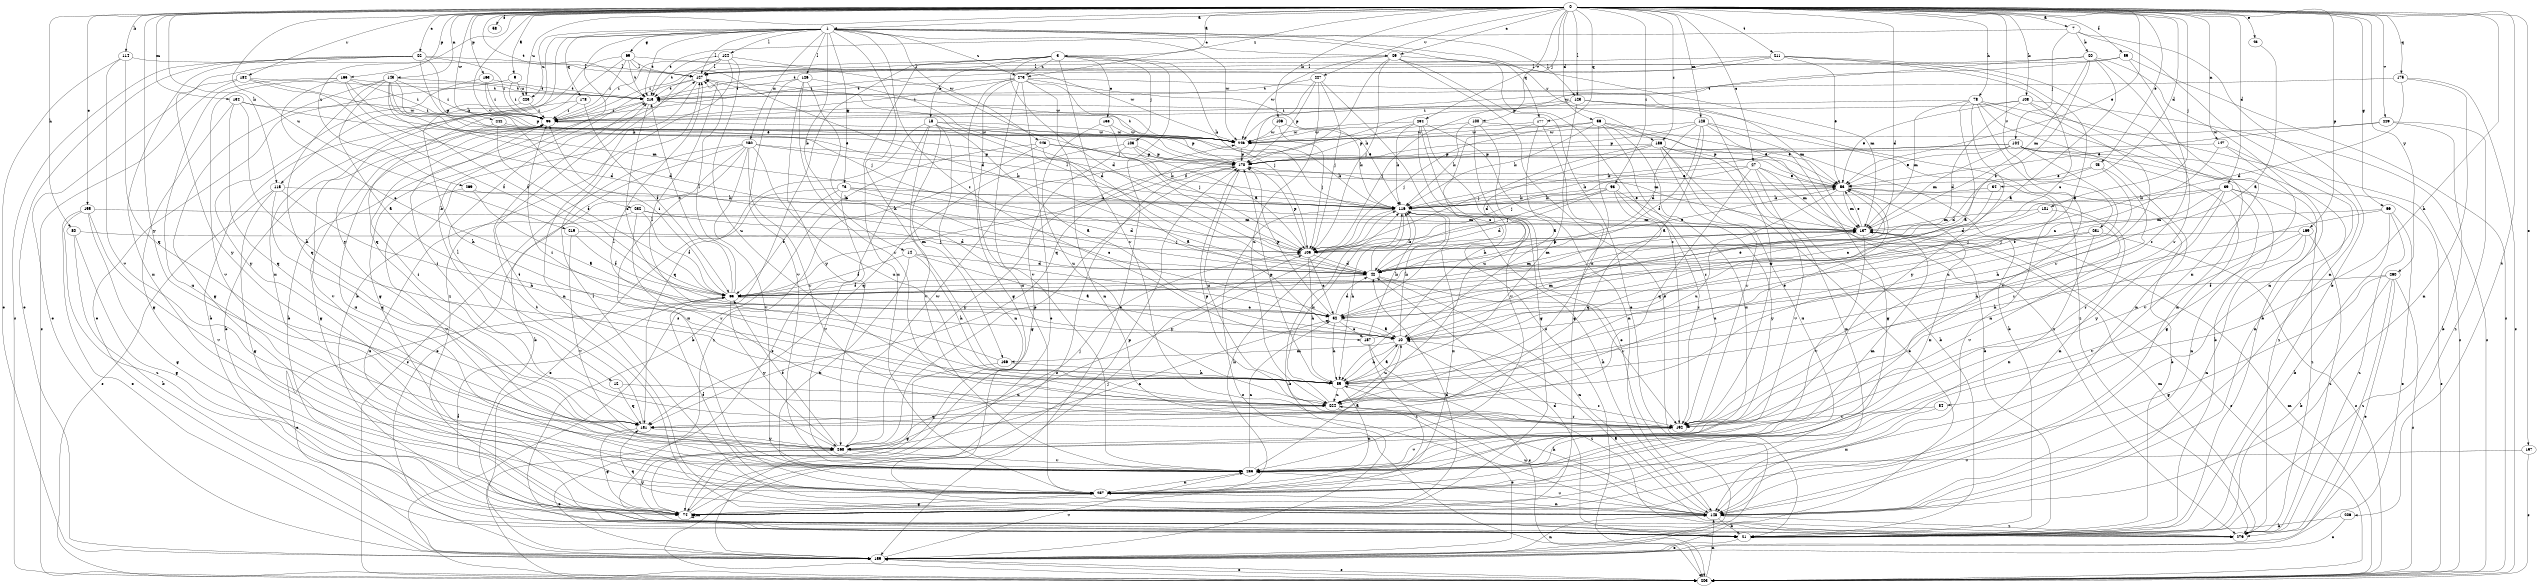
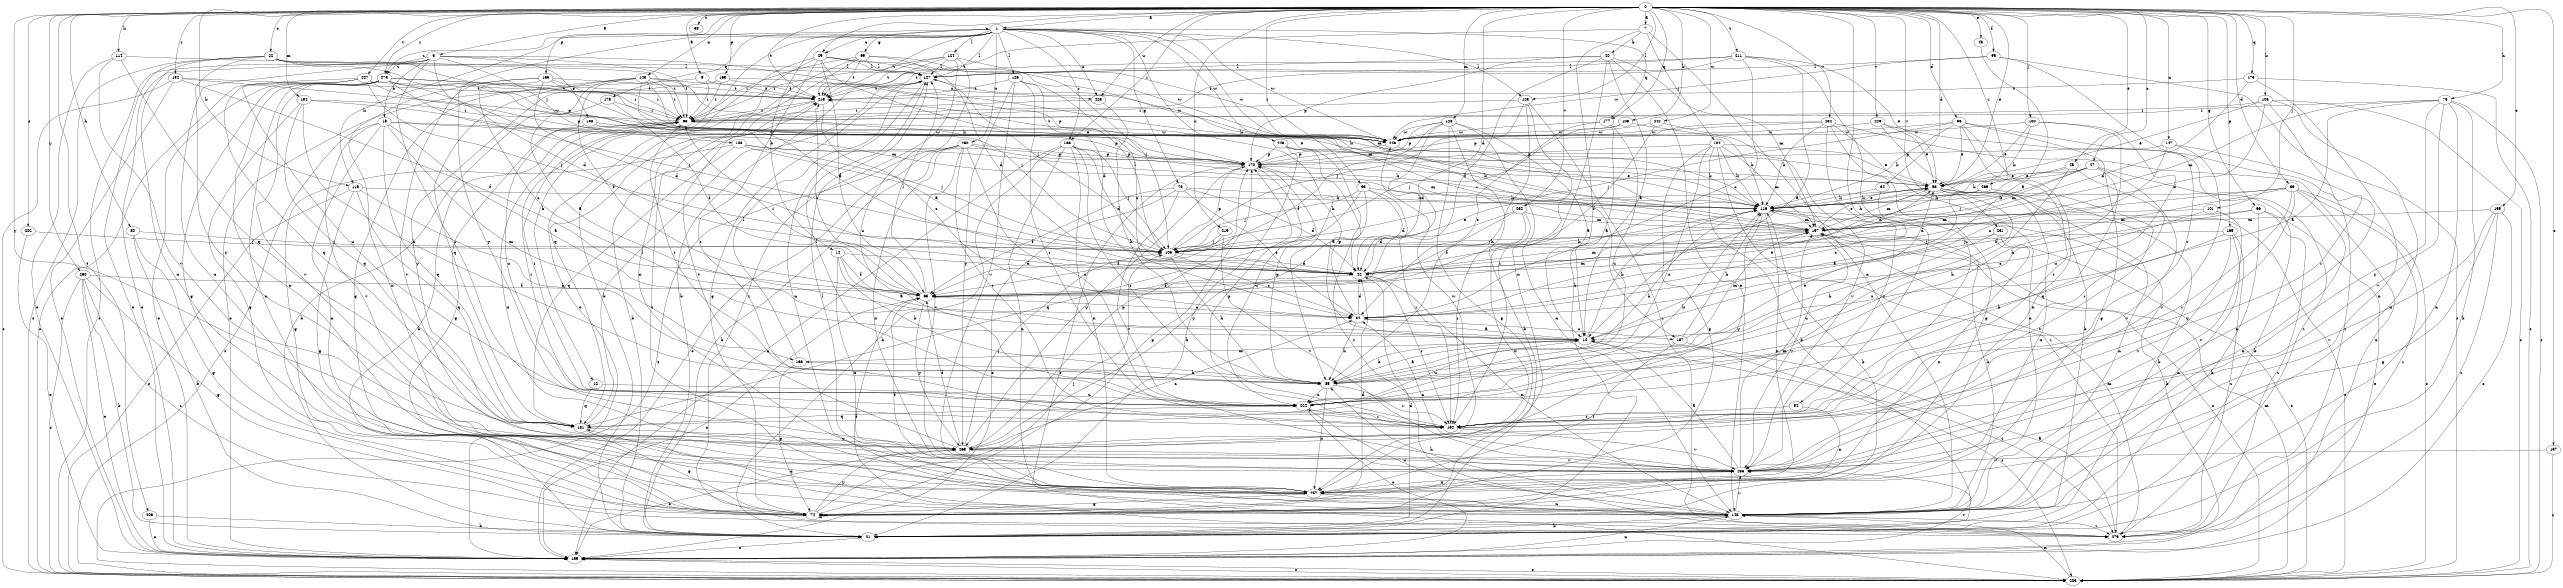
edge "242" -> "53": removed, label "e"
node "202": added
